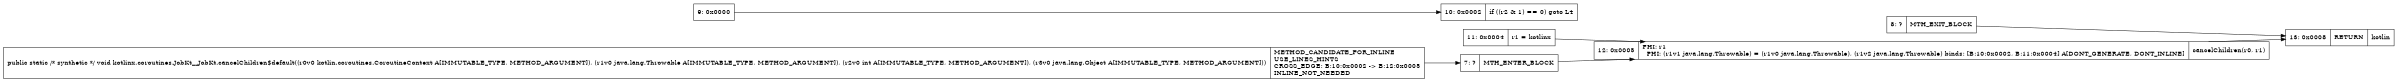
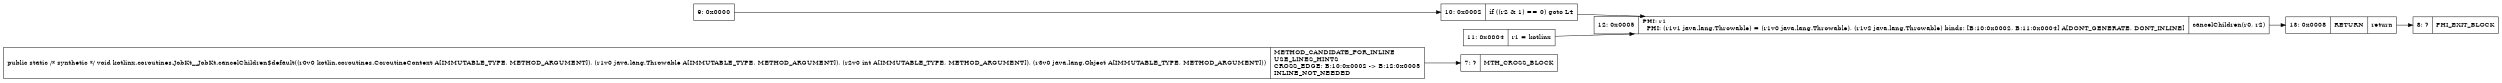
node "8: ?": text "MTH_EXIT_BLOCK" -> "PHI_EXIT_BLOCK"
edge "8: ?" -> "13: 0x0008": reversed
node "13: 0x0008": text "kotlin" -> "return"
node "12: 0x0005": text "cancelChildren(r0, r1)" -> "cancelChildren(r0, r2)"
edge "7: ?" -> "12: 0x0005": now "10: 0x0002" -> "12: 0x0005"
node "7: ?": text "MTH_ENTER_BLOCK" -> "MTH_CROSS_BLOCK"
